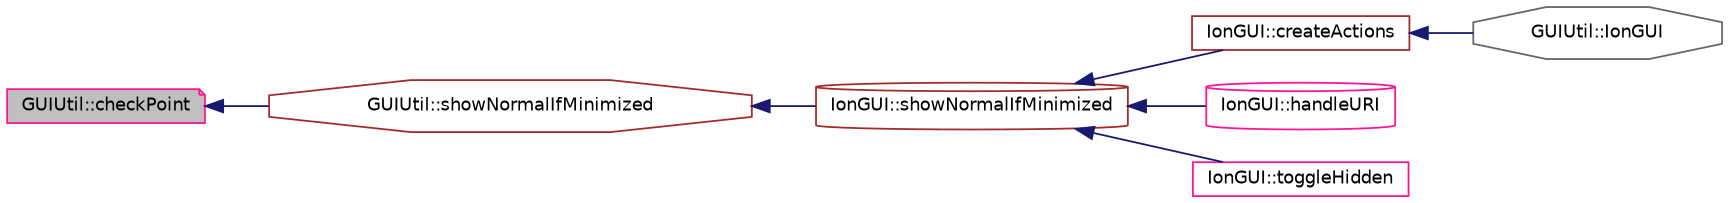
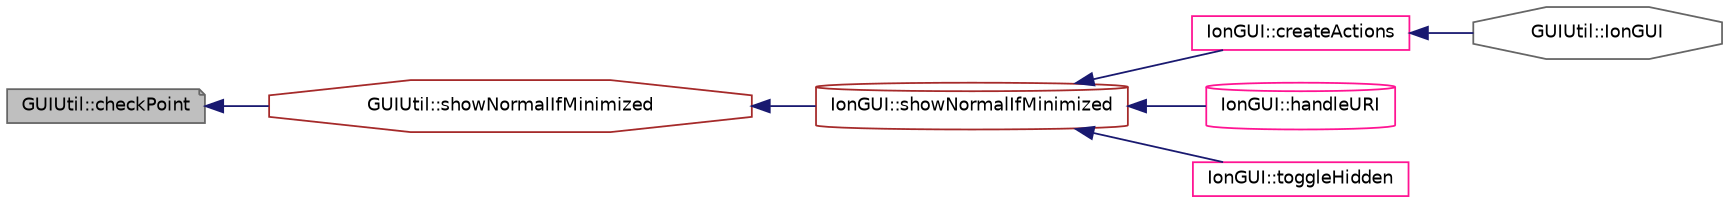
node "IonGUI::createActions": color brown -> deeppink
node "GUIUtil::checkPoint": color deeppink -> gray40
